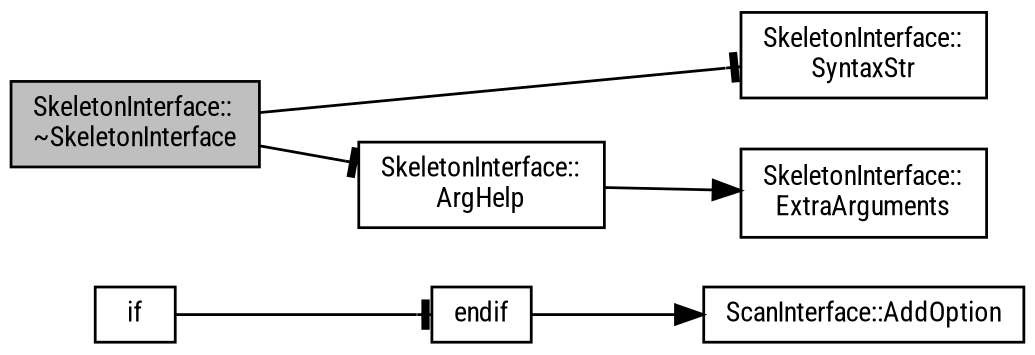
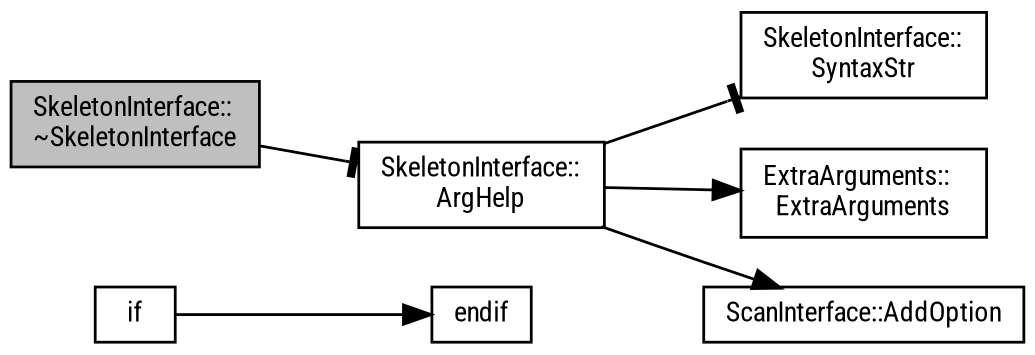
edge "SkeletonInterface:: ~SkeletonInterface" -> "SkeletonInterface:: SyntaxStr": now "SkeletonInterface:: ArgHelp" -> "SkeletonInterface:: SyntaxStr"
node "SkeletonInterface:: ExtraArguments": label "SkeletonInterface:: ExtraArguments" -> "ExtraArguments:: ExtraArguments"
edge "if" -> "endif": arrowhead tee -> normal
edge "endif" -> "ScanInterface::AddOption": now "SkeletonInterface:: ArgHelp" -> "ScanInterface::AddOption"
